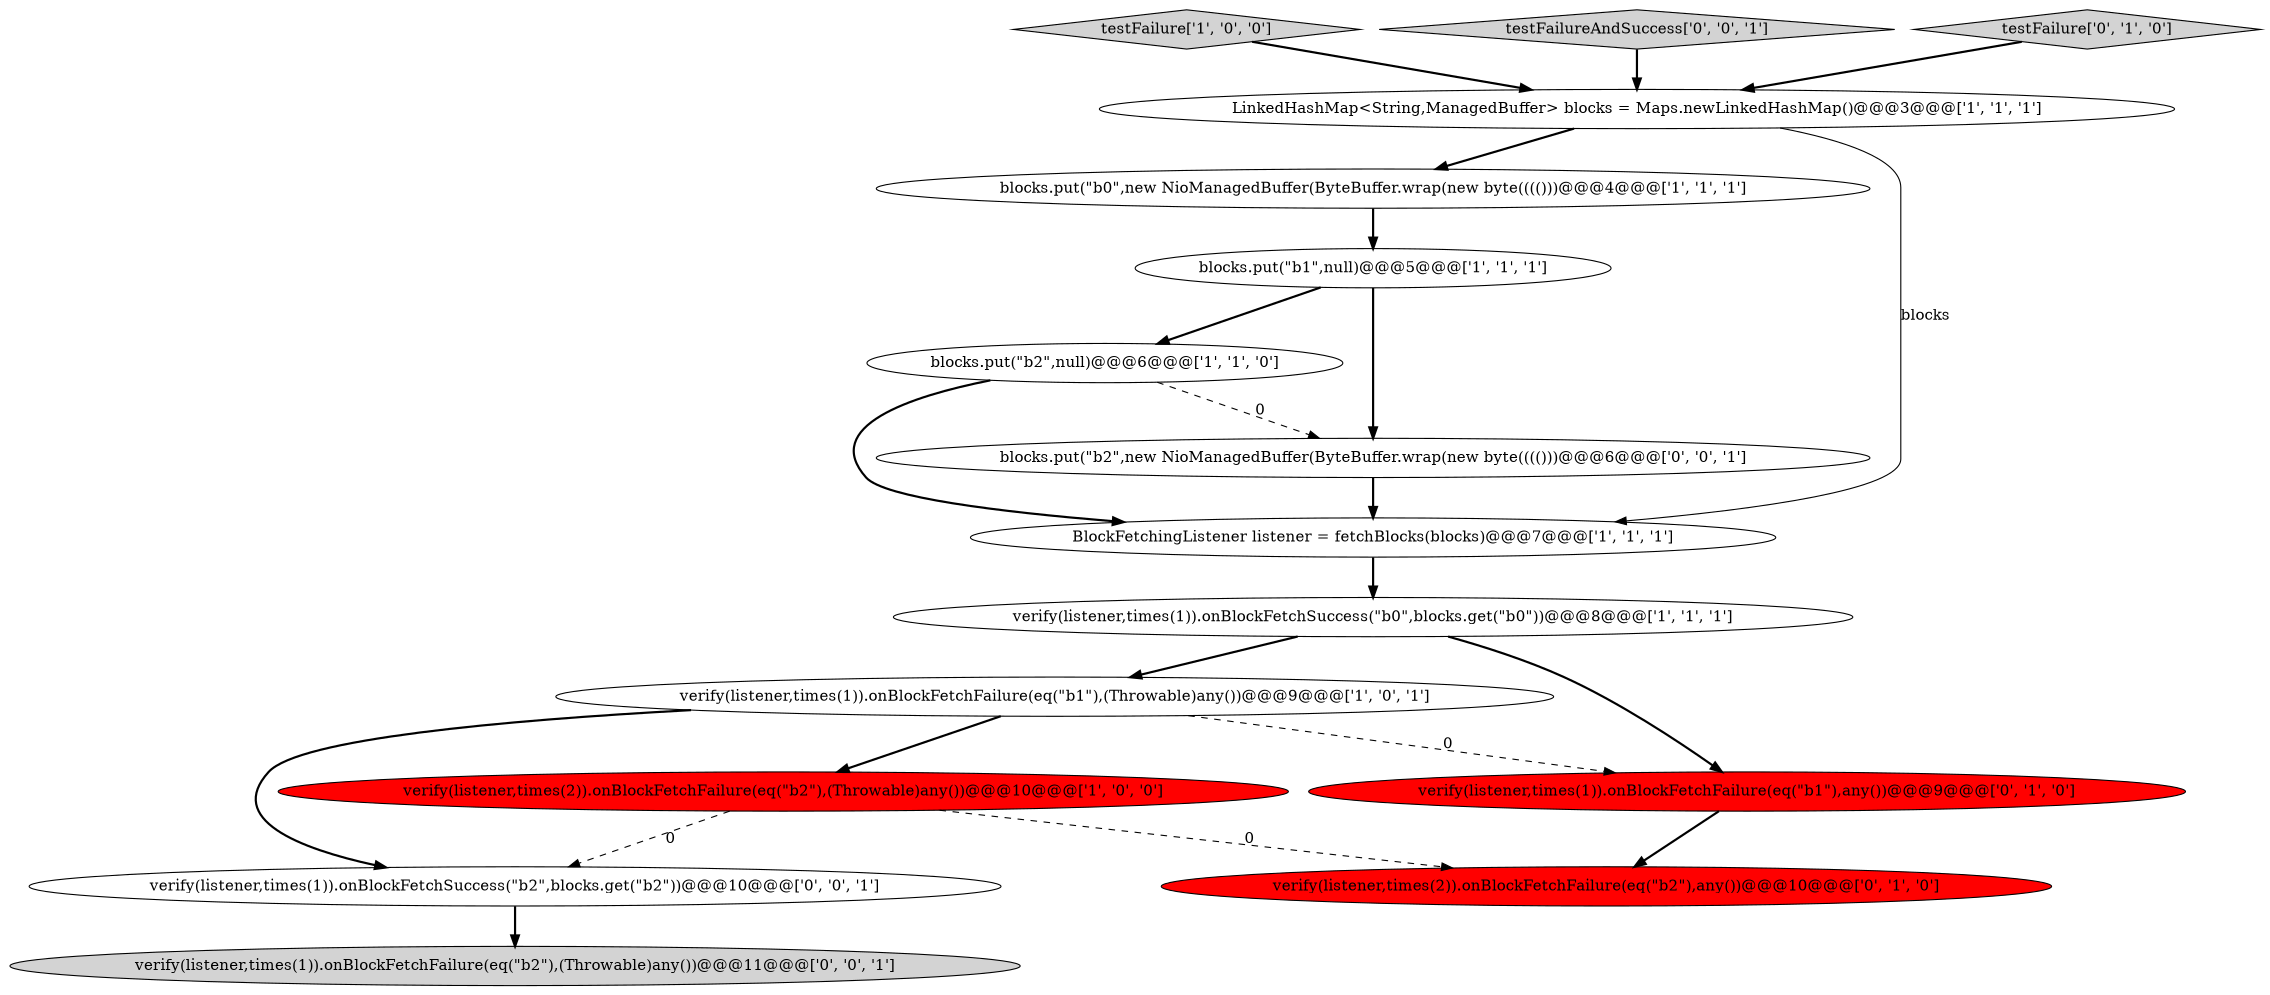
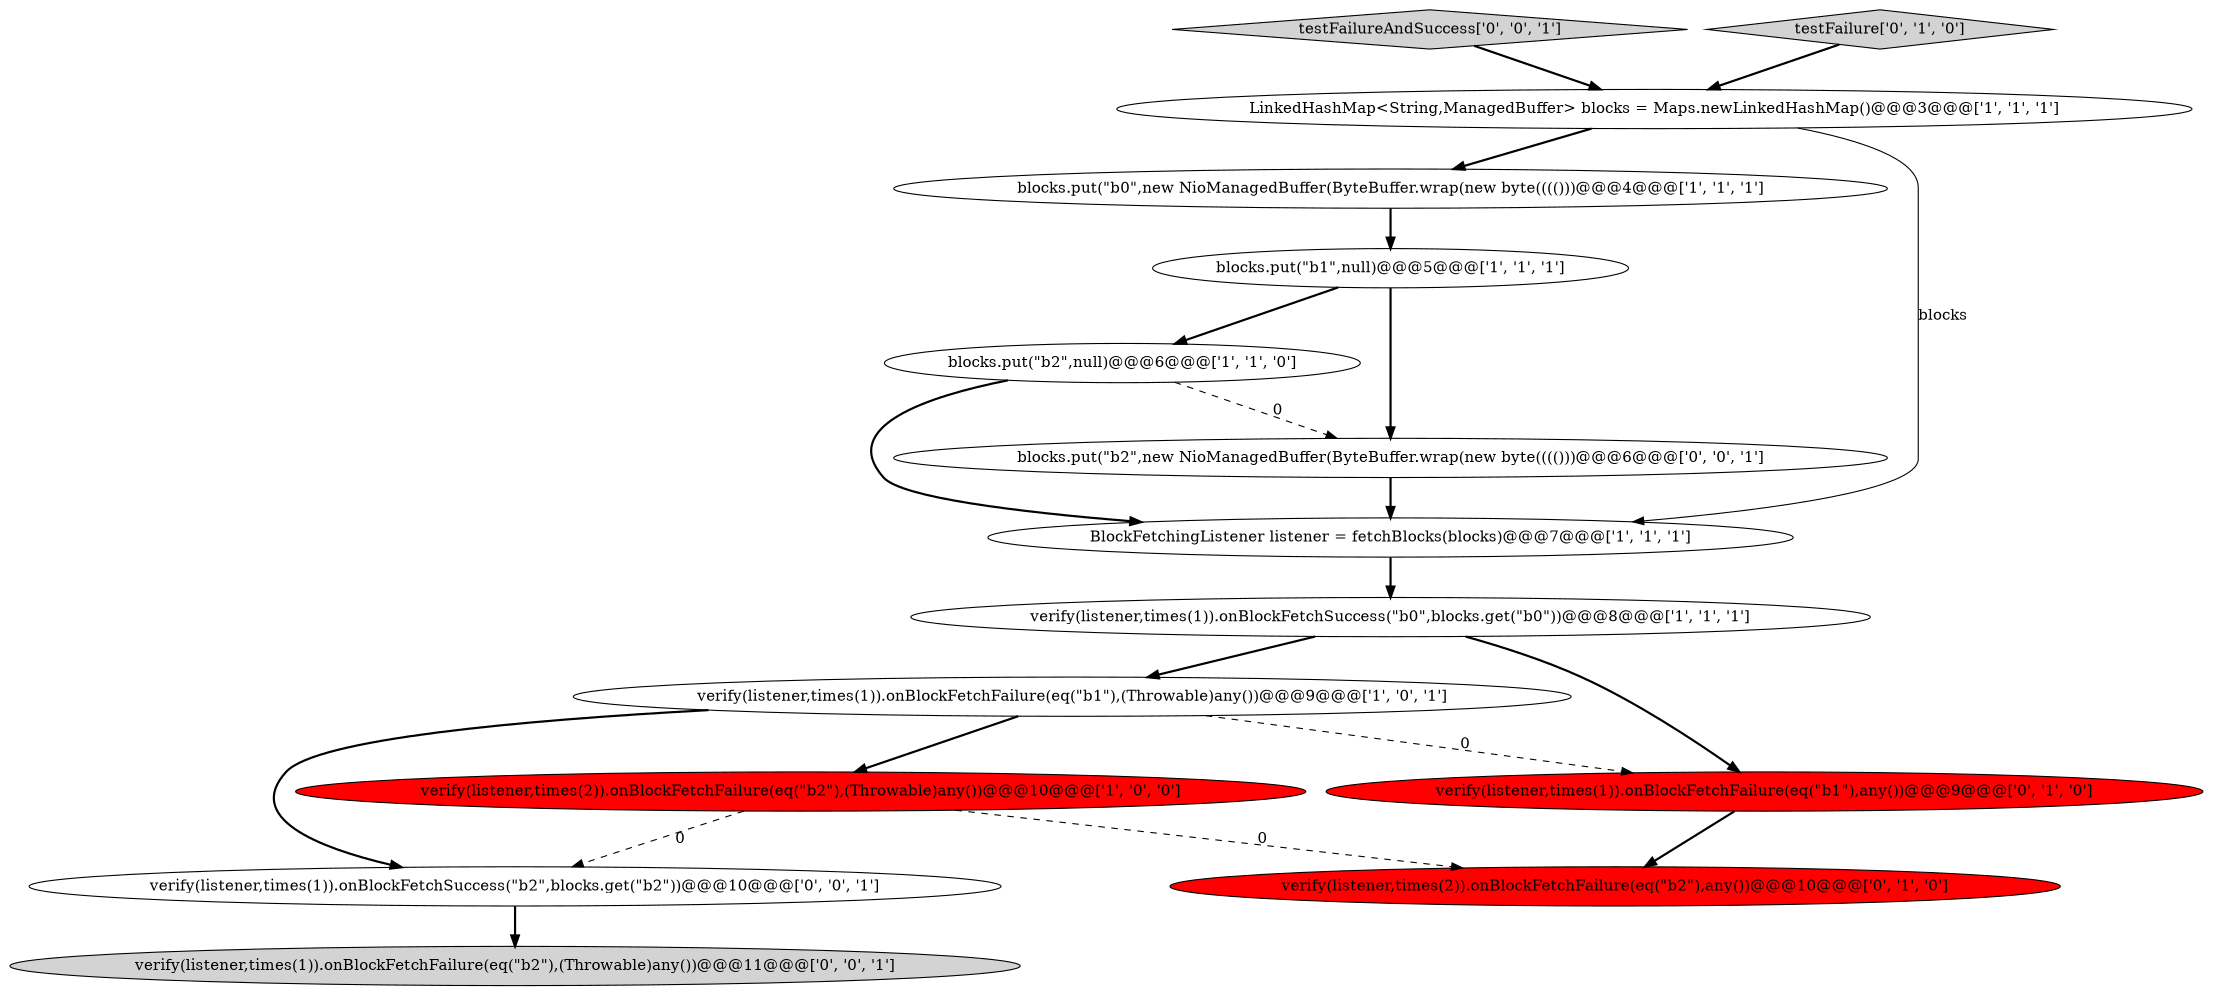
node "testFailure['1', '0', '0']": removed
